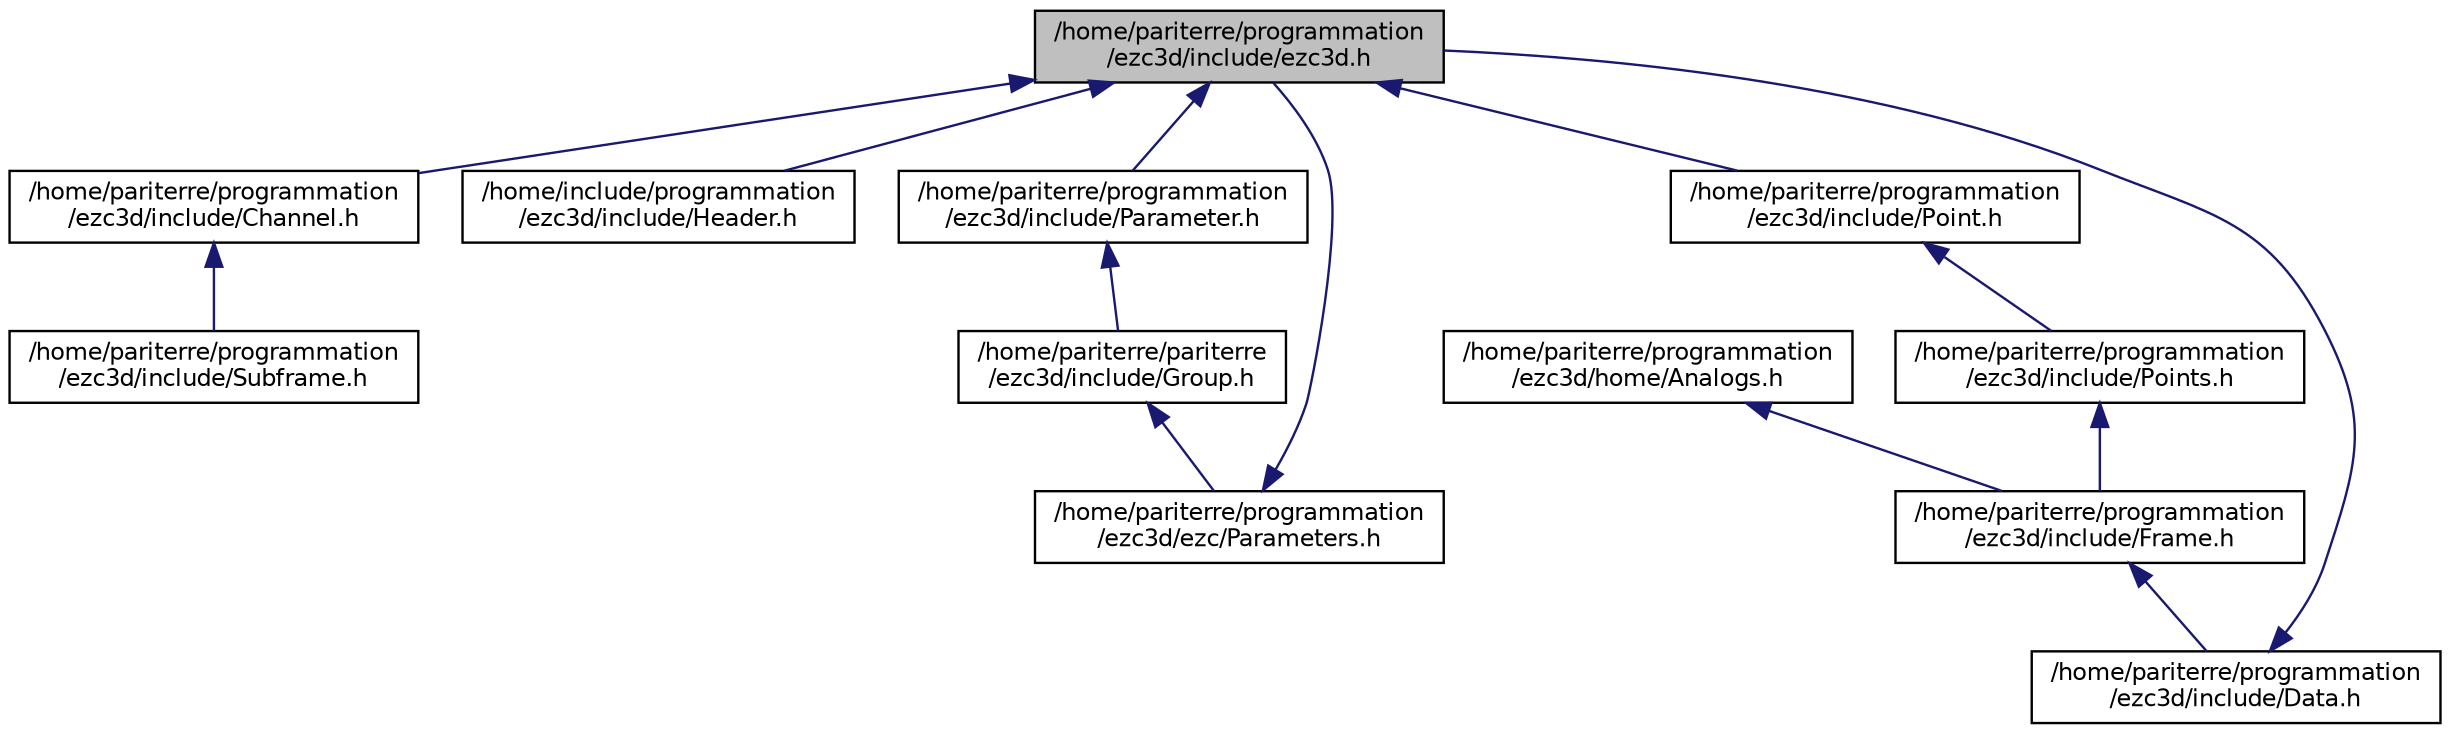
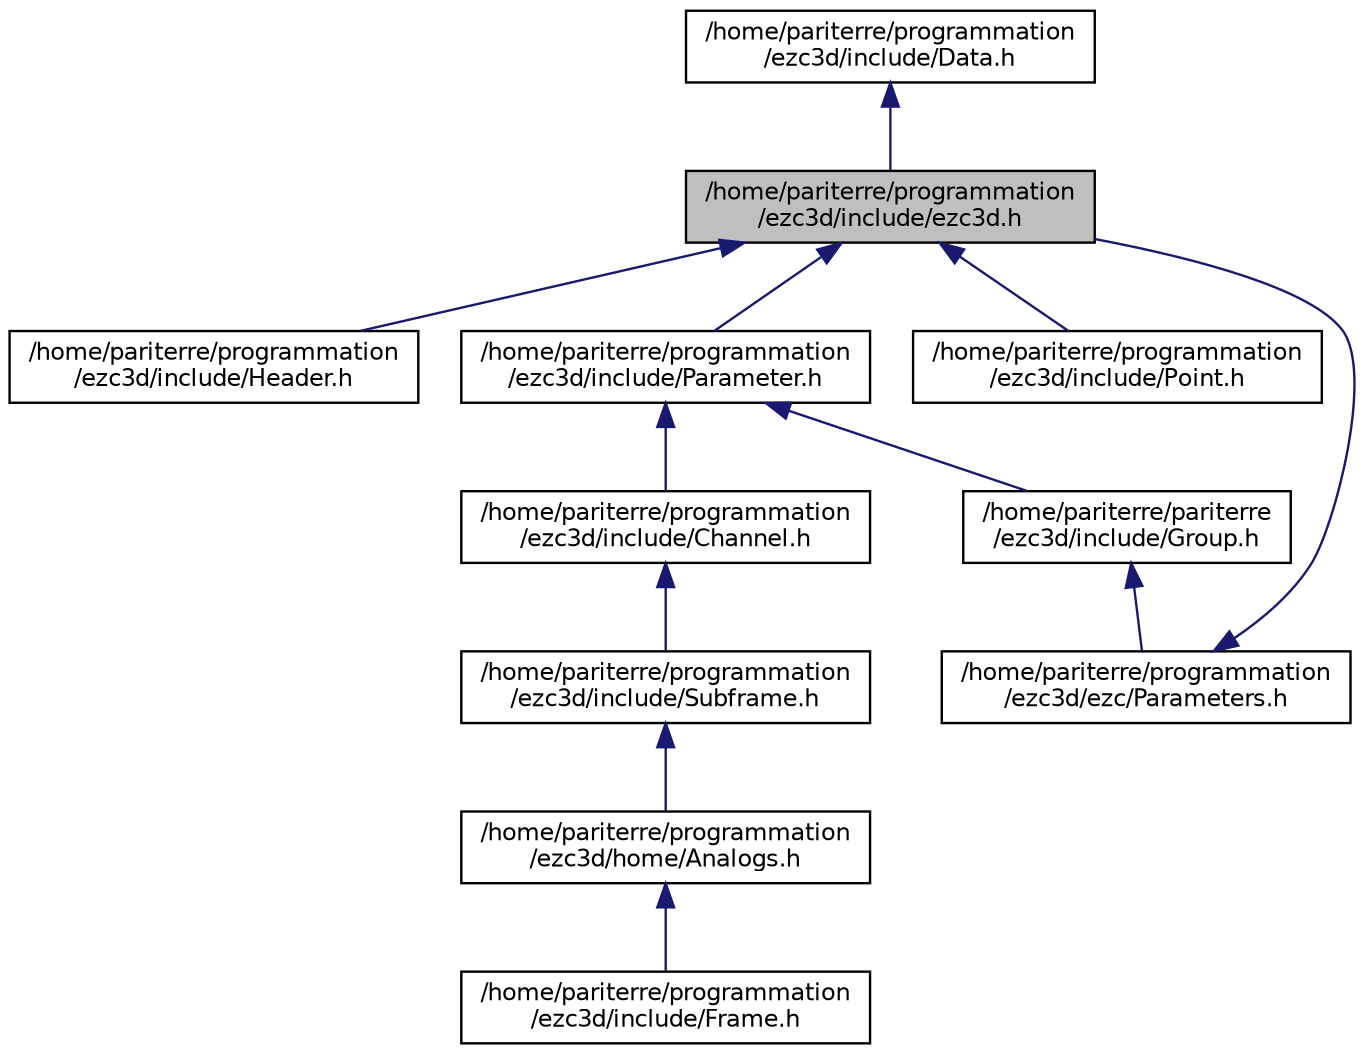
edge "/home/pariterre/programmation /ezc3d/include/Channel.h" -> "/home/pariterre/programmation /ezc3d/include/ezc3d.h": now "/home/pariterre/programmation /ezc3d/include/Channel.h" -> "/home/pariterre/programmation /ezc3d/include/Parameter.h"
node "/home/include/programmation /ezc3d/include/Header.h": label "/home/include/programmation /ezc3d/include/Header.h" -> "/home/pariterre/programmation /ezc3d/include/Header.h"
node "/home/pariterre/programmation /ezc3d/include/Points.h": removed
edge "/home/pariterre/programmation /ezc3d/include/Data.h" -> "/home/pariterre/programmation /ezc3d/include/Frame.h": removed
edge "/home/pariterre/programmation /ezc3d/home/Analogs.h" -> "/home/pariterre/programmation /ezc3d/include/Subframe.h": added
